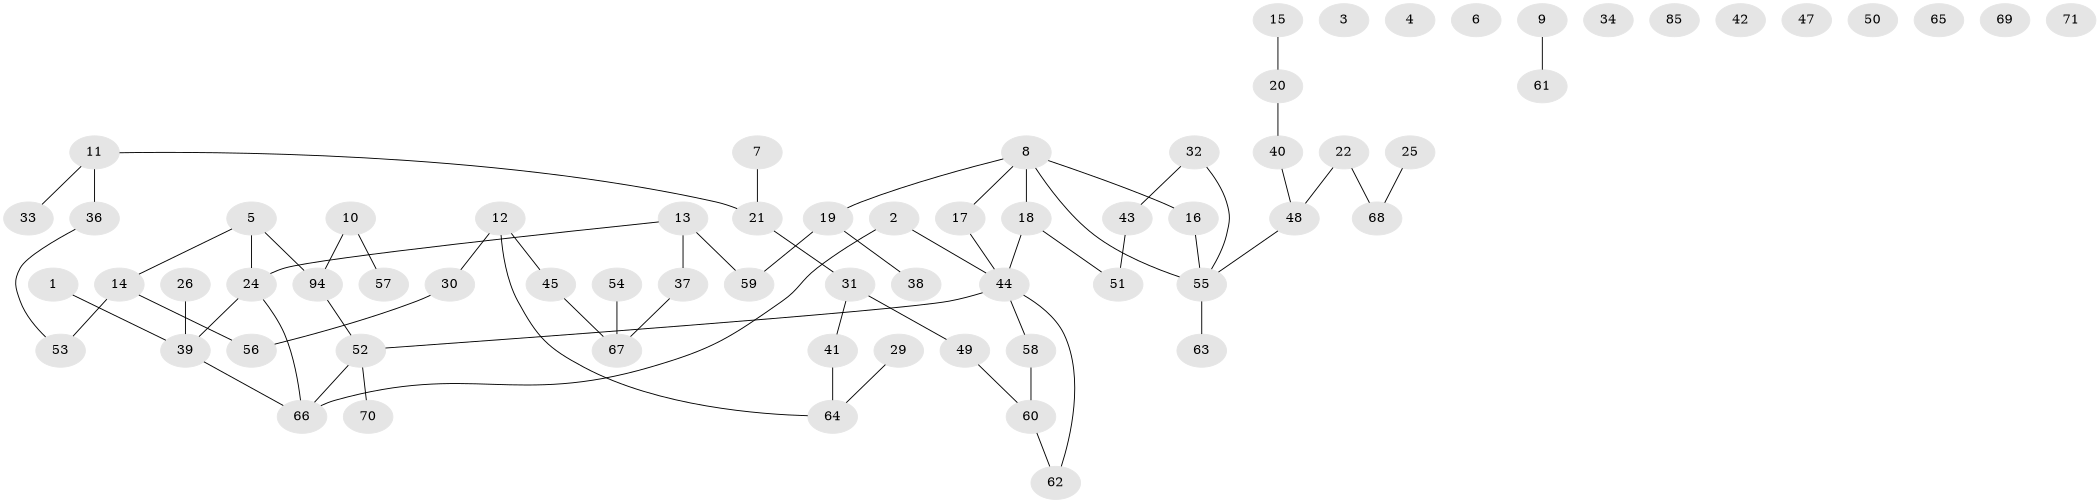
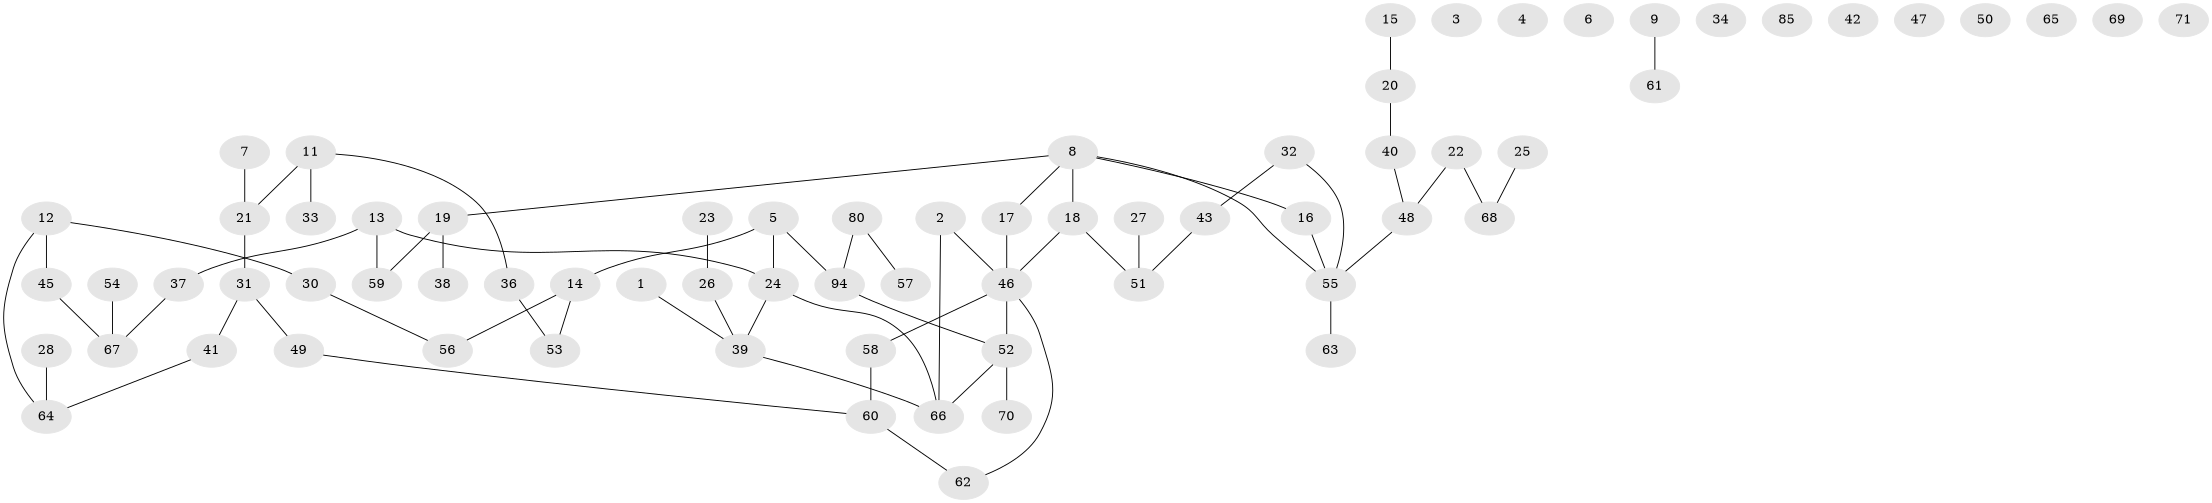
node "10": label "10" -> "80"
node "23": added
node "27": added
node "44": label "44" -> "46"
node "29": label "29" -> "28"
